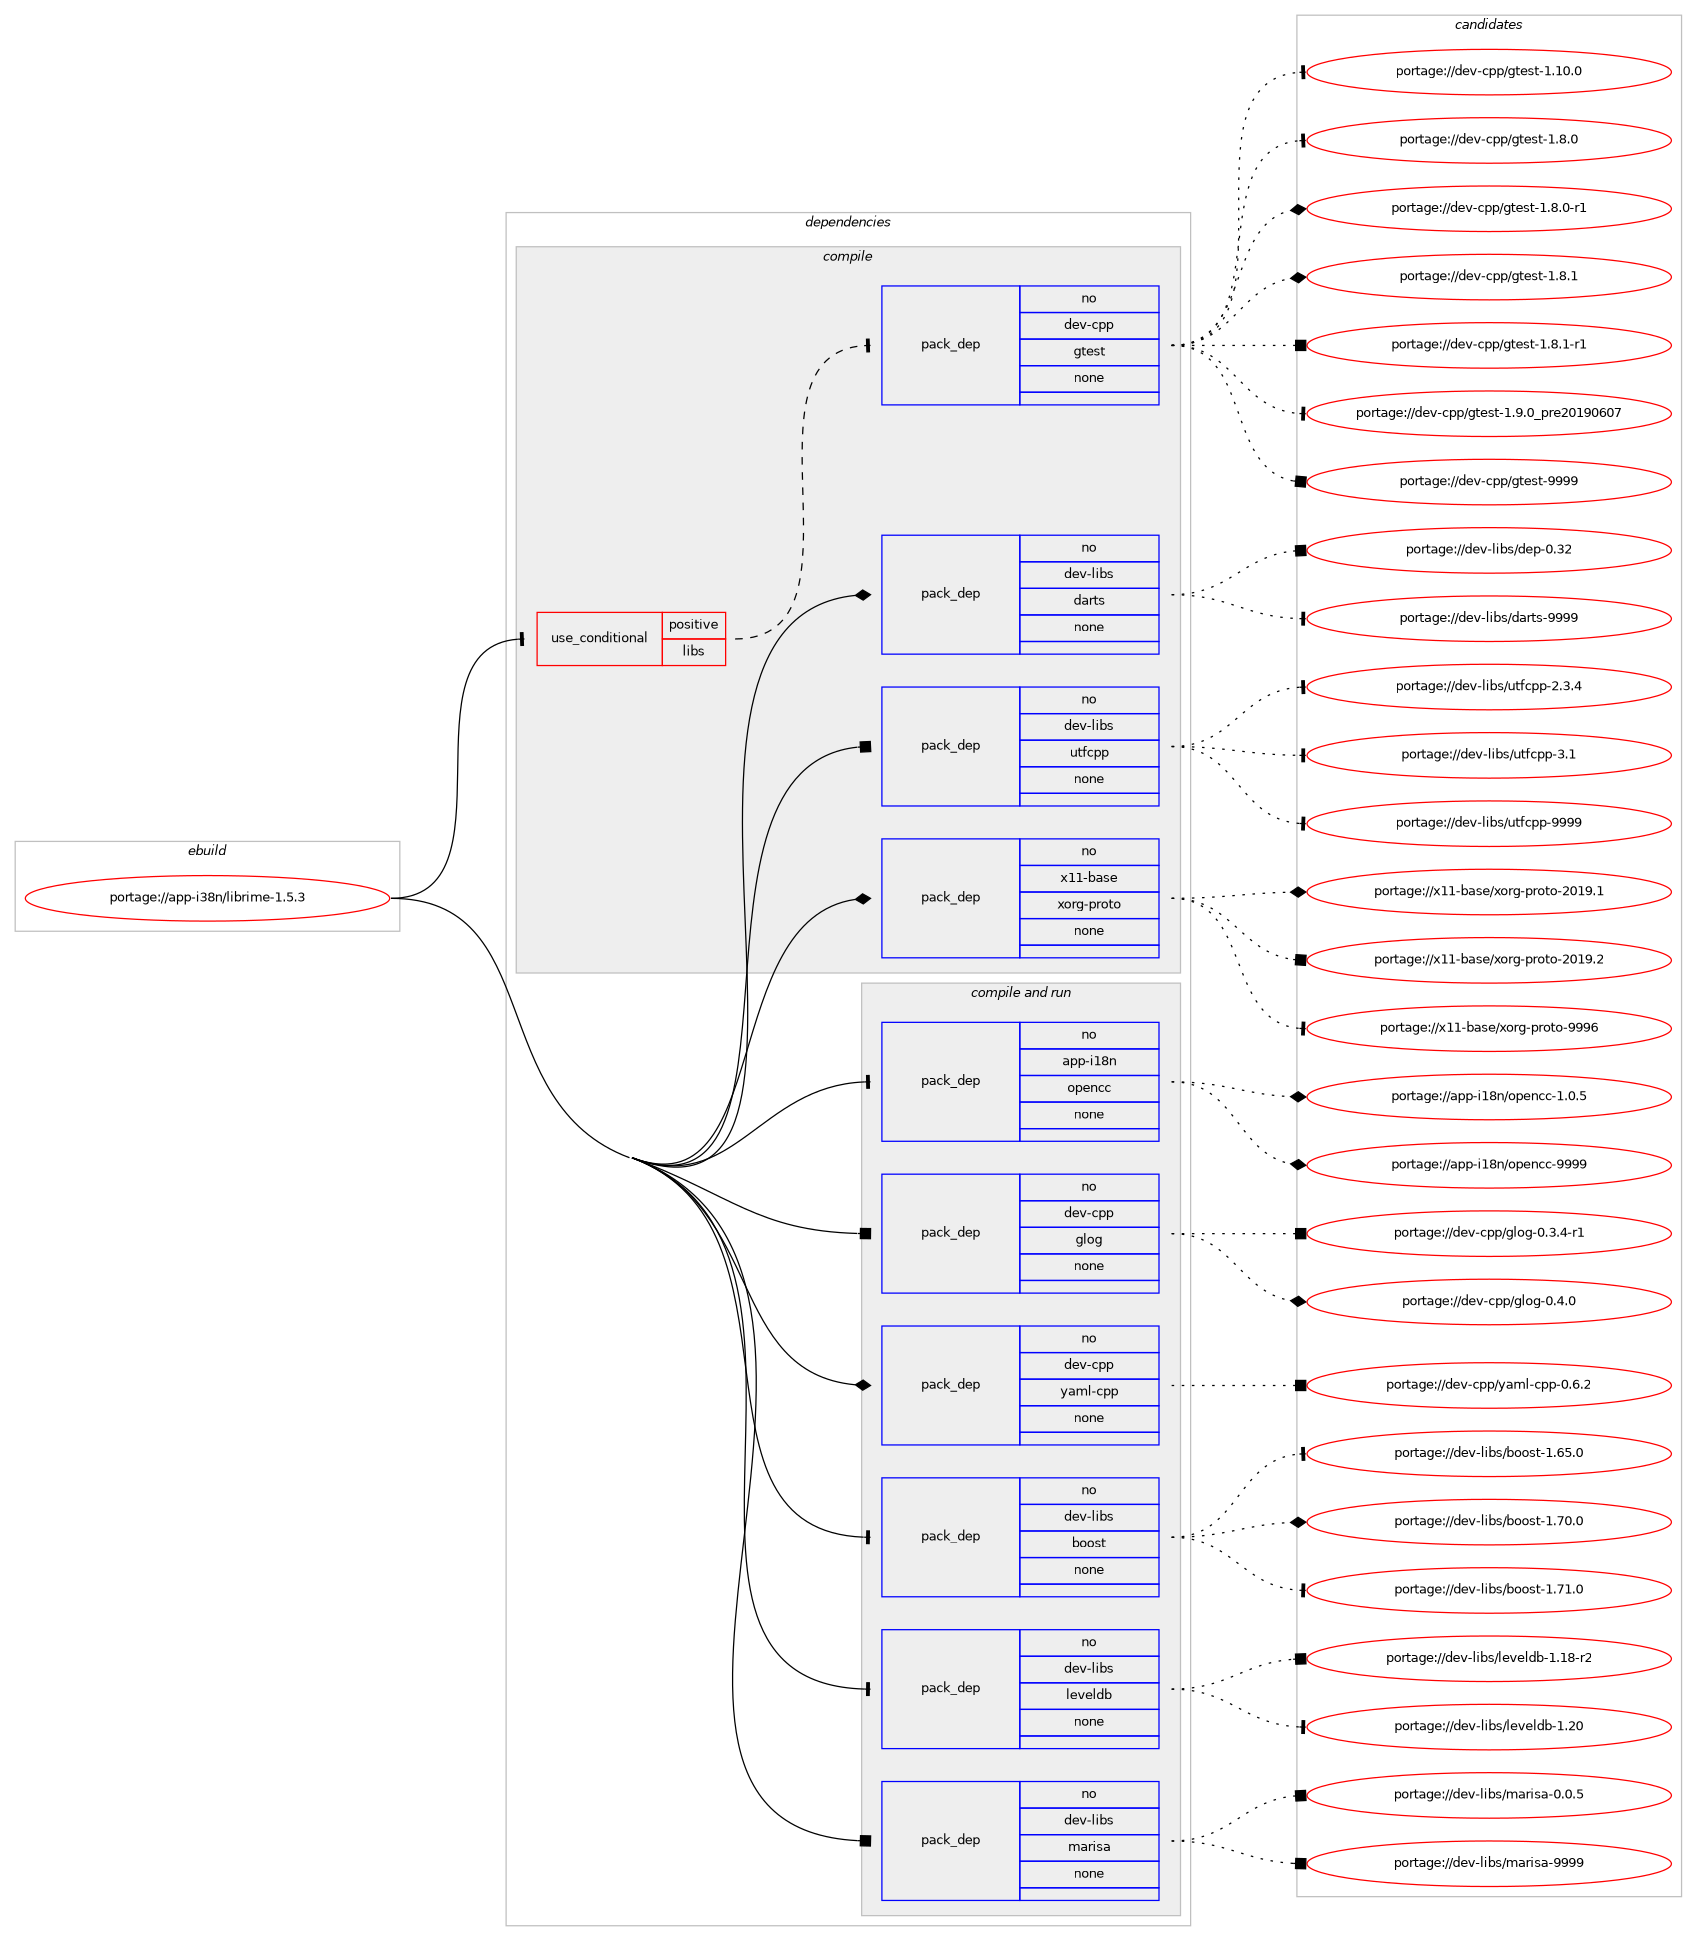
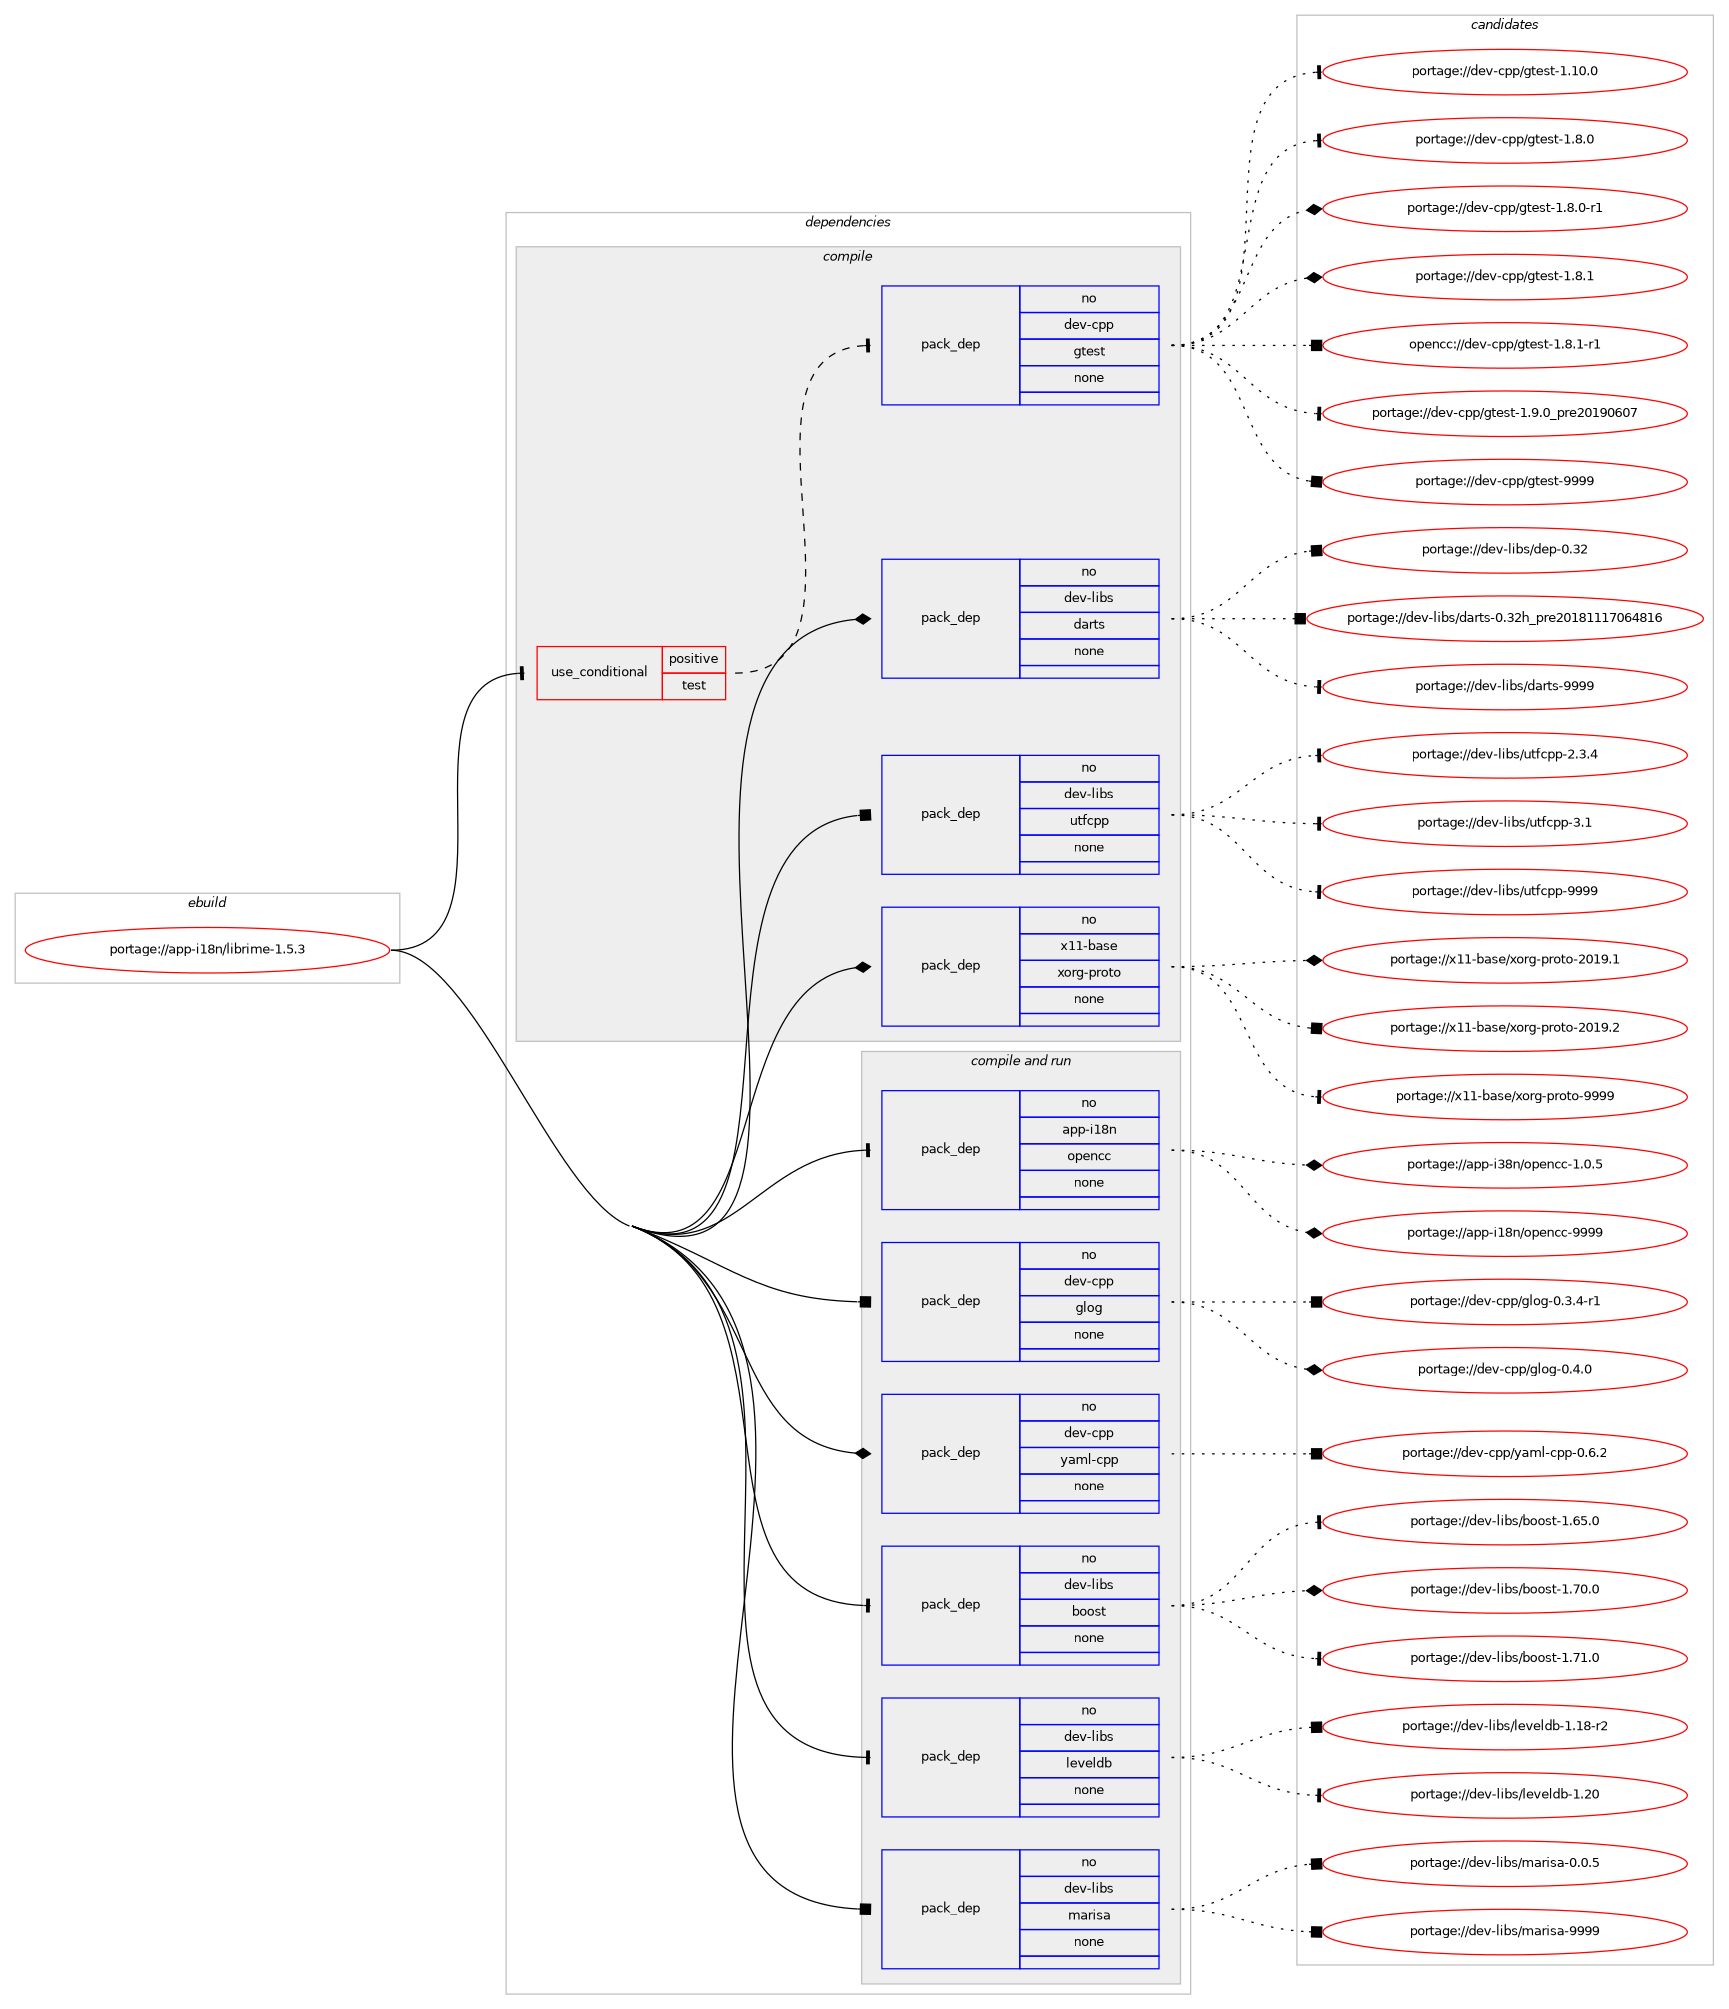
node "portage://dev-cpp/gtest-1.8.1-r1": label "portage://dev-cpp/gtest-1.8.1-r1" -> "opencc://dev-cpp/gtest-1.8.1-r1"
node "portage://dev-libs/darts-0.32h_pre20181117064816": added
node "use_conditional": text "libs" -> "test"
node "portage://app-i38n/librime-1.5.3": label "portage://app-i38n/librime-1.5.3" -> "portage://app-i18n/librime-1.5.3"
node "portage://x11-base/xorg-proto-9996": label "portage://x11-base/xorg-proto-9996" -> "portage://x11-base/xorg-proto-9999"
node "portage://app-i18n/opencc-1.0.5": label "portage://app-i18n/opencc-1.0.5" -> "portage://app-i38n/opencc-1.0.5"
